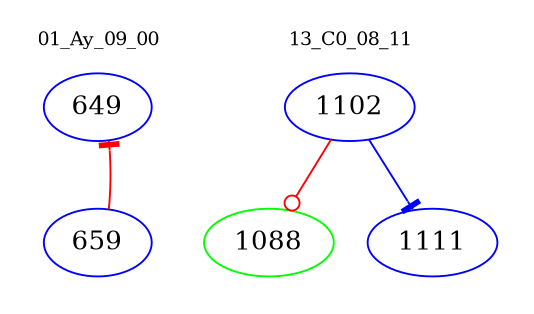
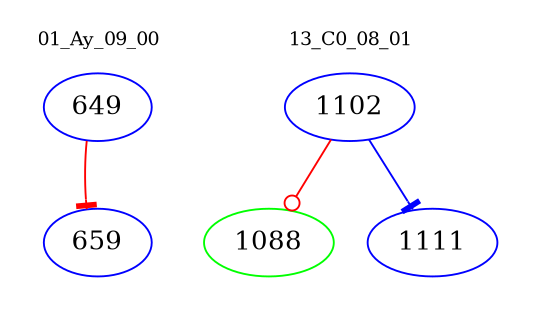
cluster "13_C0_08_11": label "13_C0_08_11" -> "13_C0_08_01"
edge "659" -> "649": reversed
